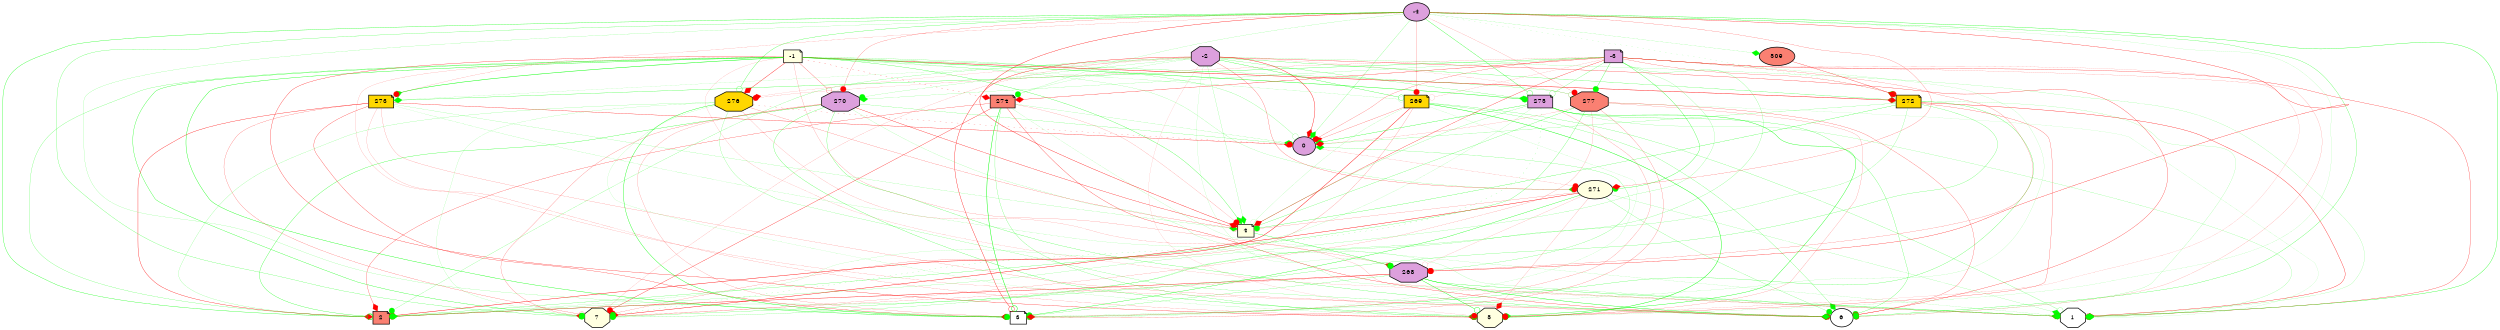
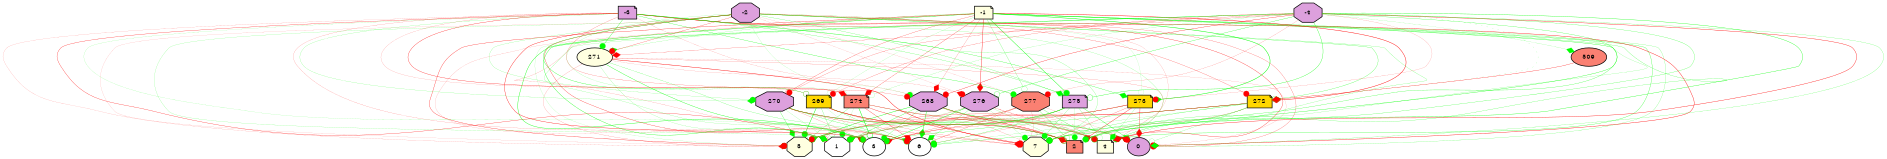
node "-4": shape ellipse -> octagon
edge "-1" -> "274": style dotted -> solid
edge "-2" -> "274": arrowhead dot -> odot
node "276": fillcolor gold -> plum
edge "270" -> "0": arrowhead dot -> diamond
edge "0" -> "271": reversed
edge "4" -> "268": reversed
edge "275" -> "7": style dotted -> solid
edge "271" -> "6": arrowhead dot -> odot
edge "272" -> "2": color green -> red
edge "269" -> "2": arrowhead dot -> diamond
edge "268" -> "1": arrowhead dot -> odot
node "3": shape note -> ellipse
